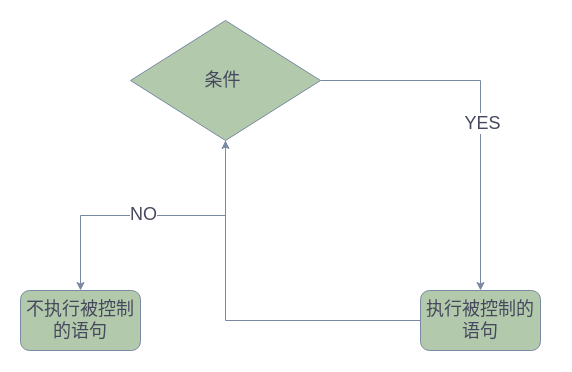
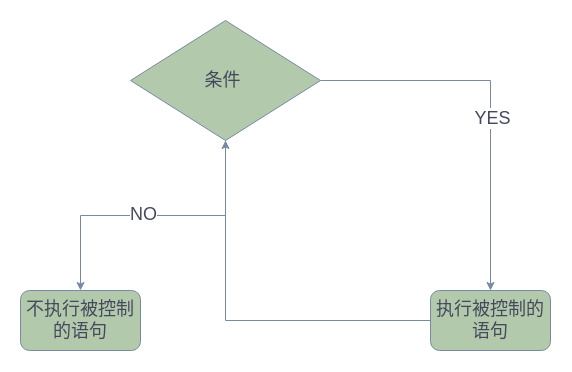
node "执行被控制的语句": moved (481, 321) -> (491, 321)
